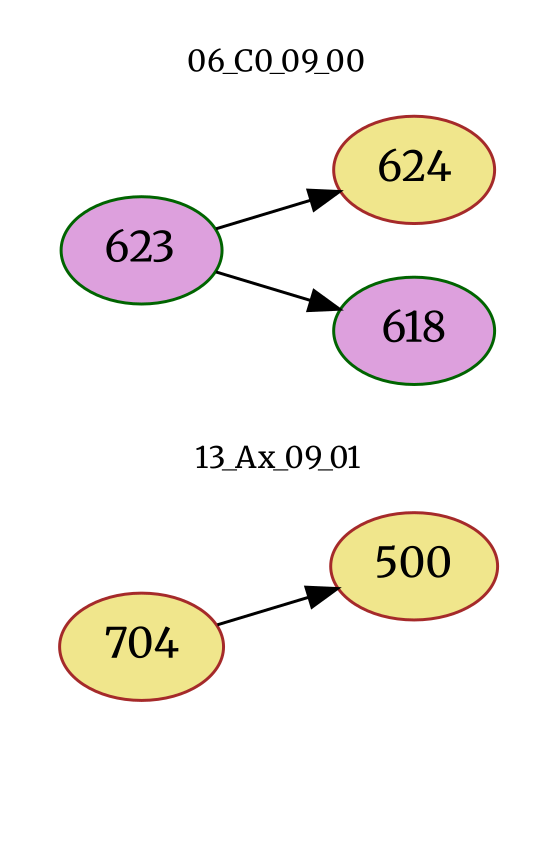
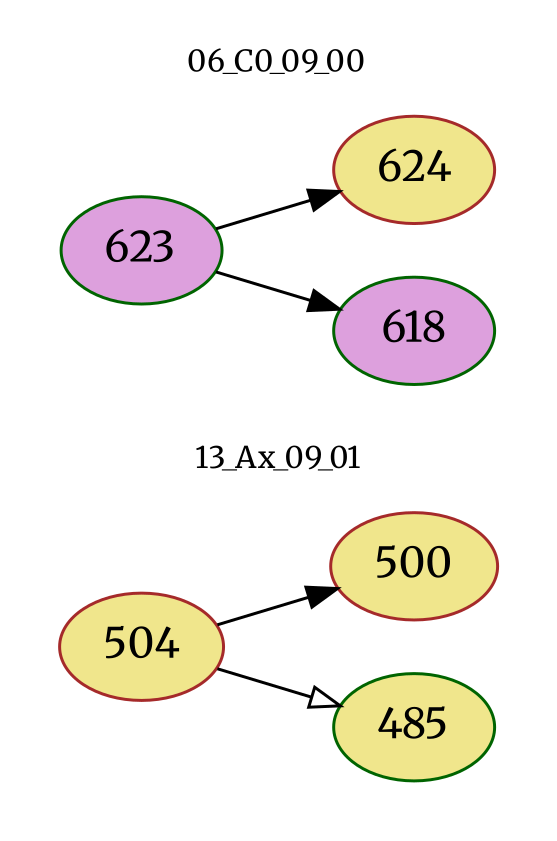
node "704": label "704" -> "504"
node "485": added
